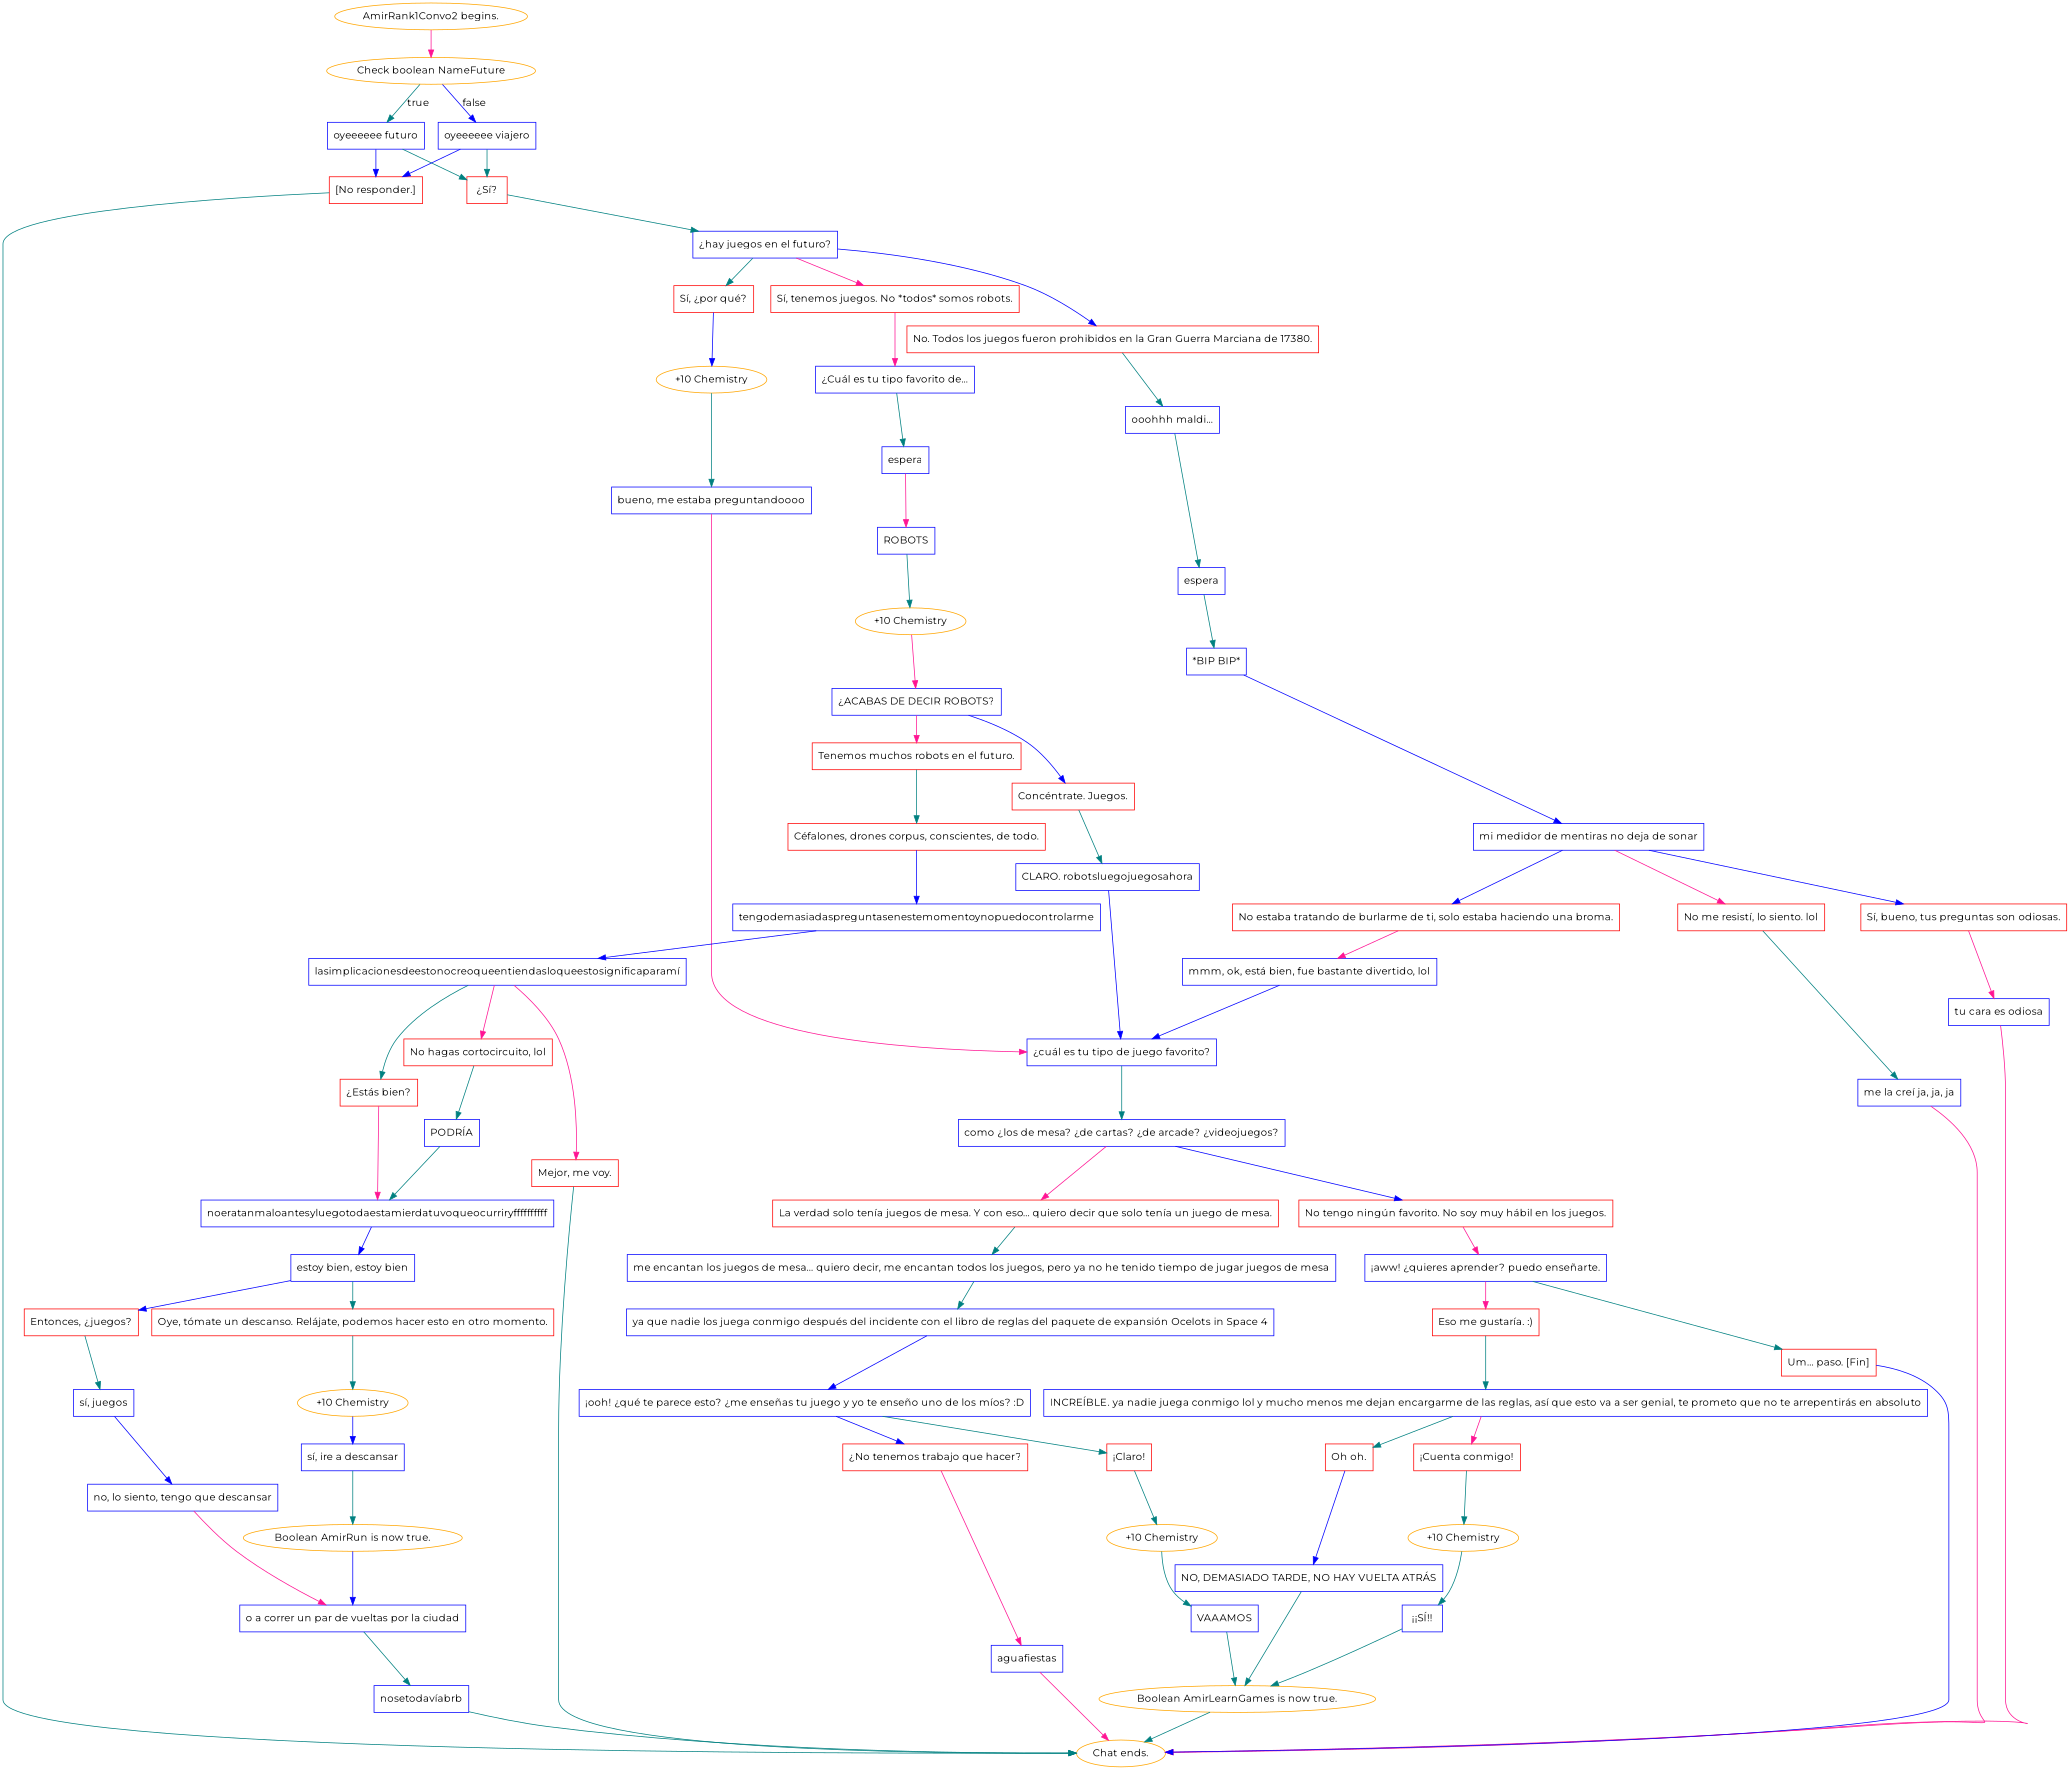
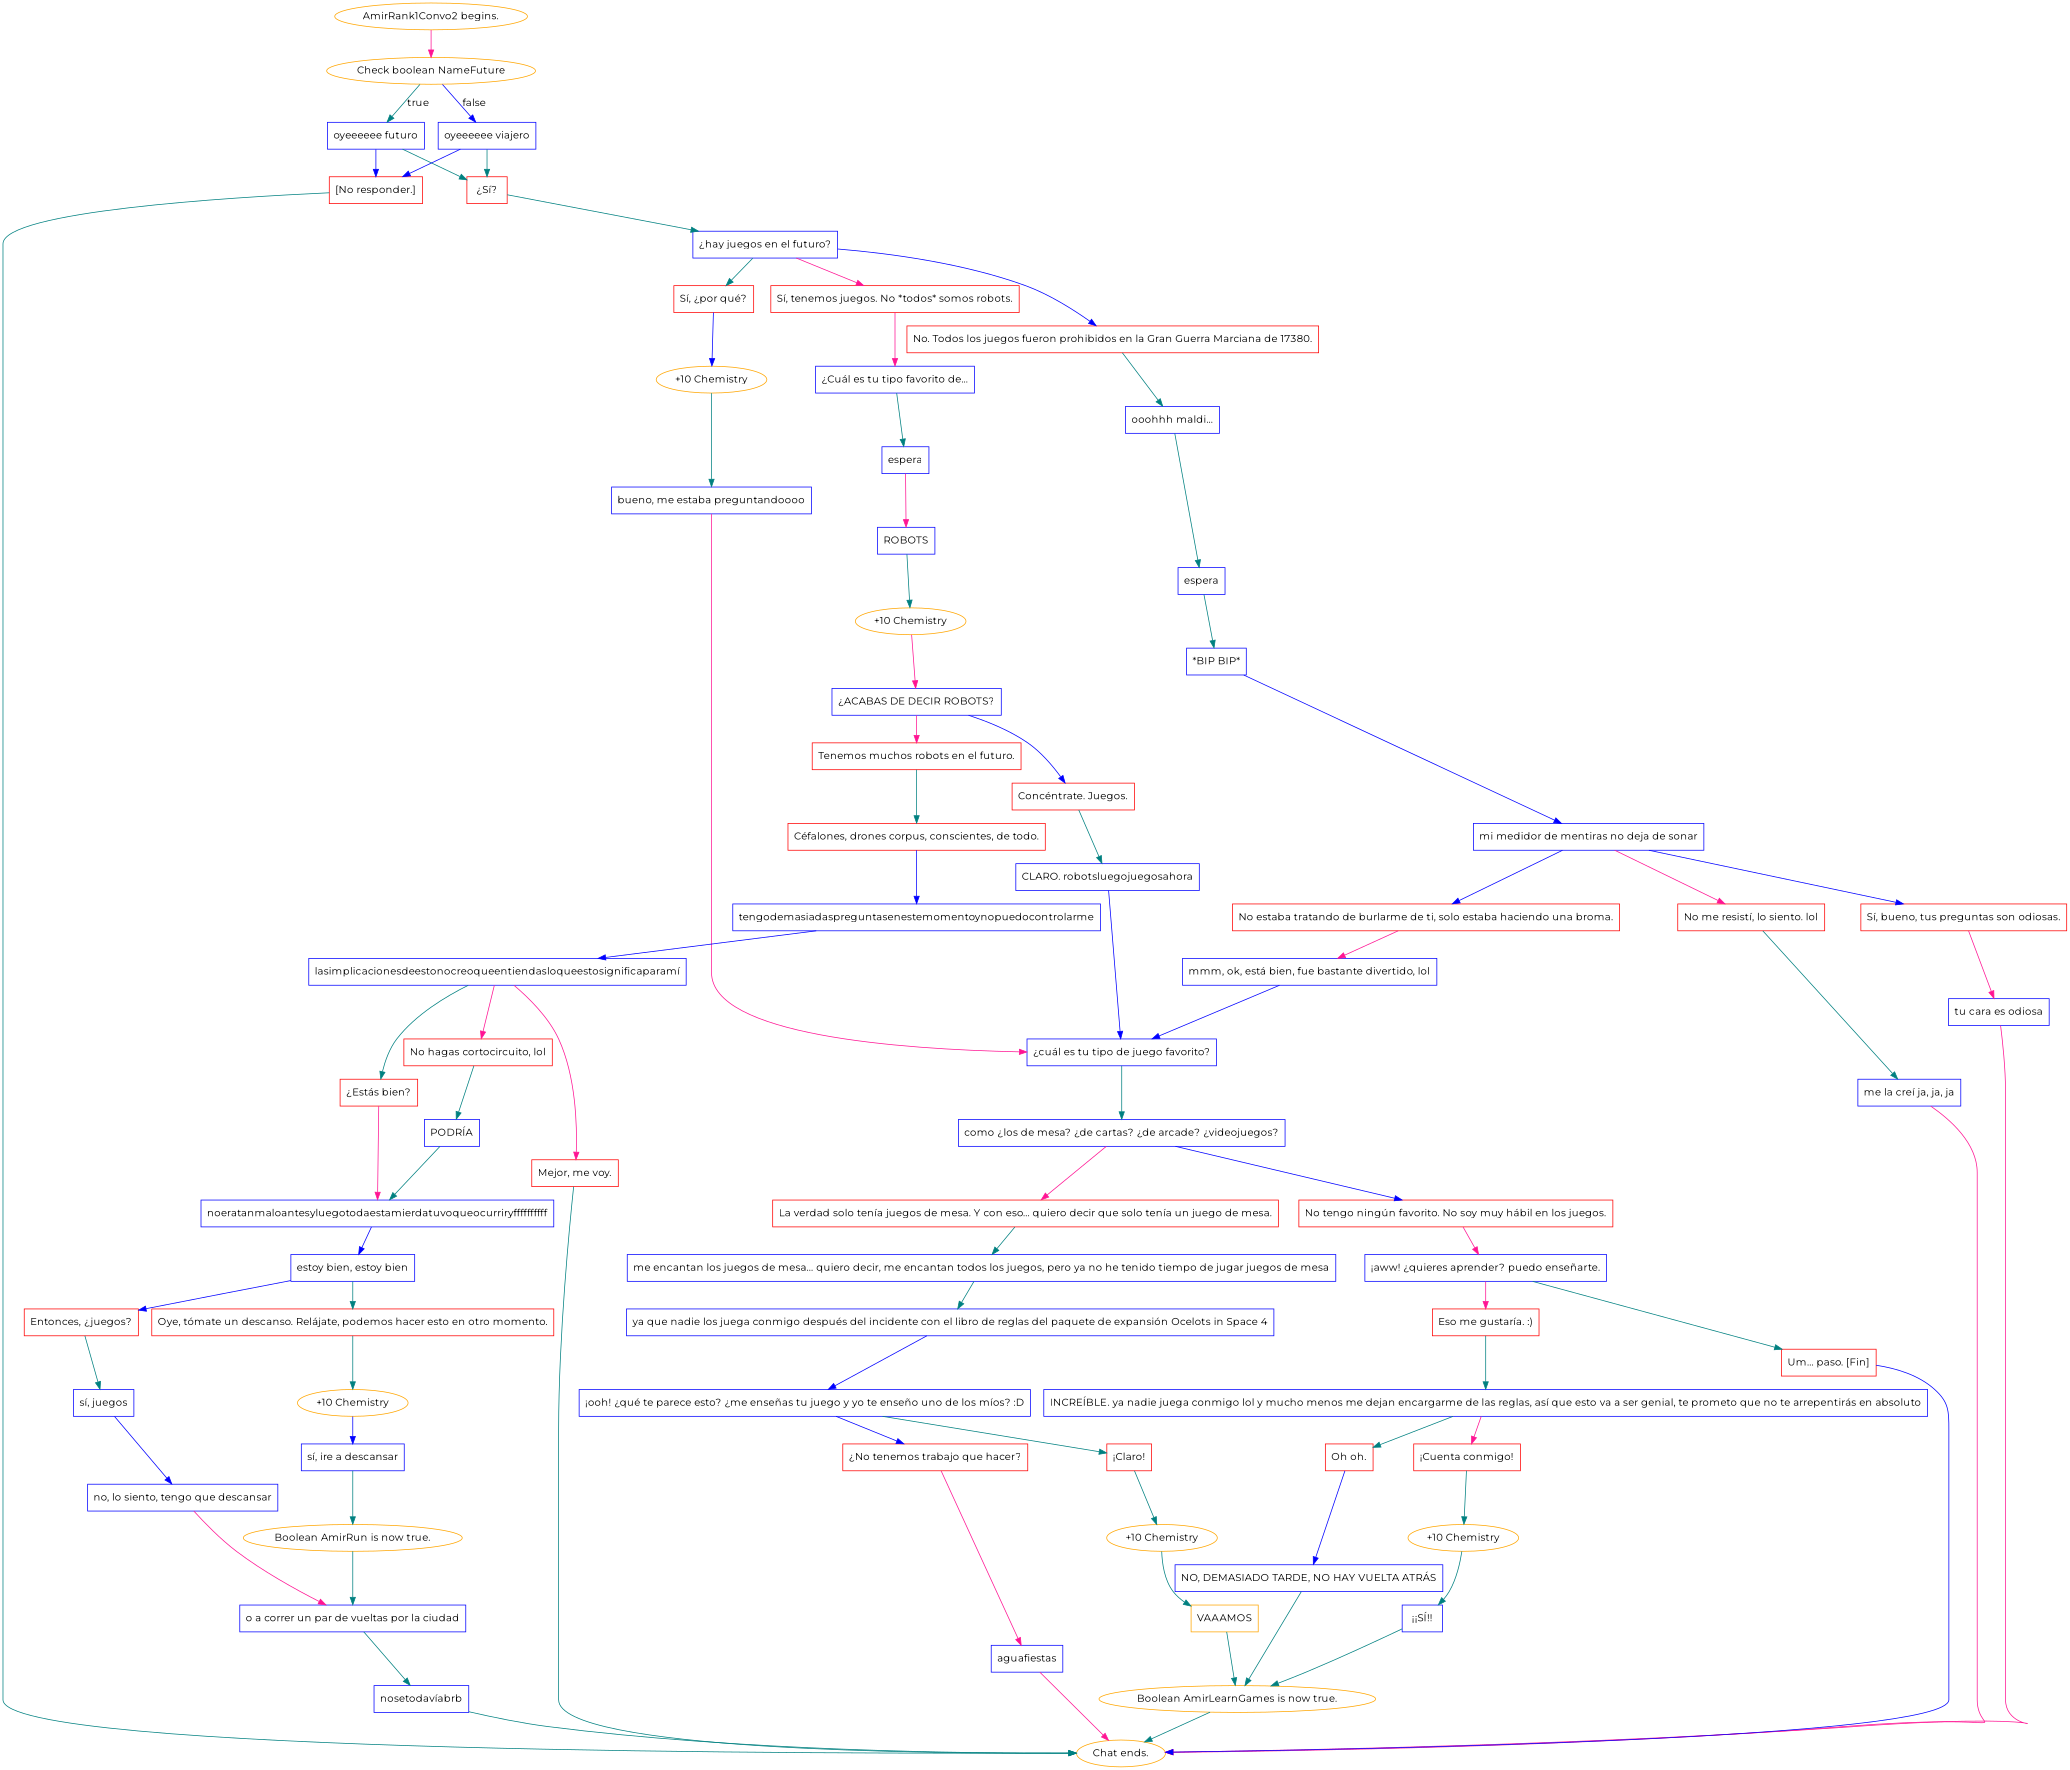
edge "Boolean AmirRun is now true." -> "o a correr un par de vueltas por la ciudad": color blue -> teal
node "VAAAMOS": color blue -> orange
